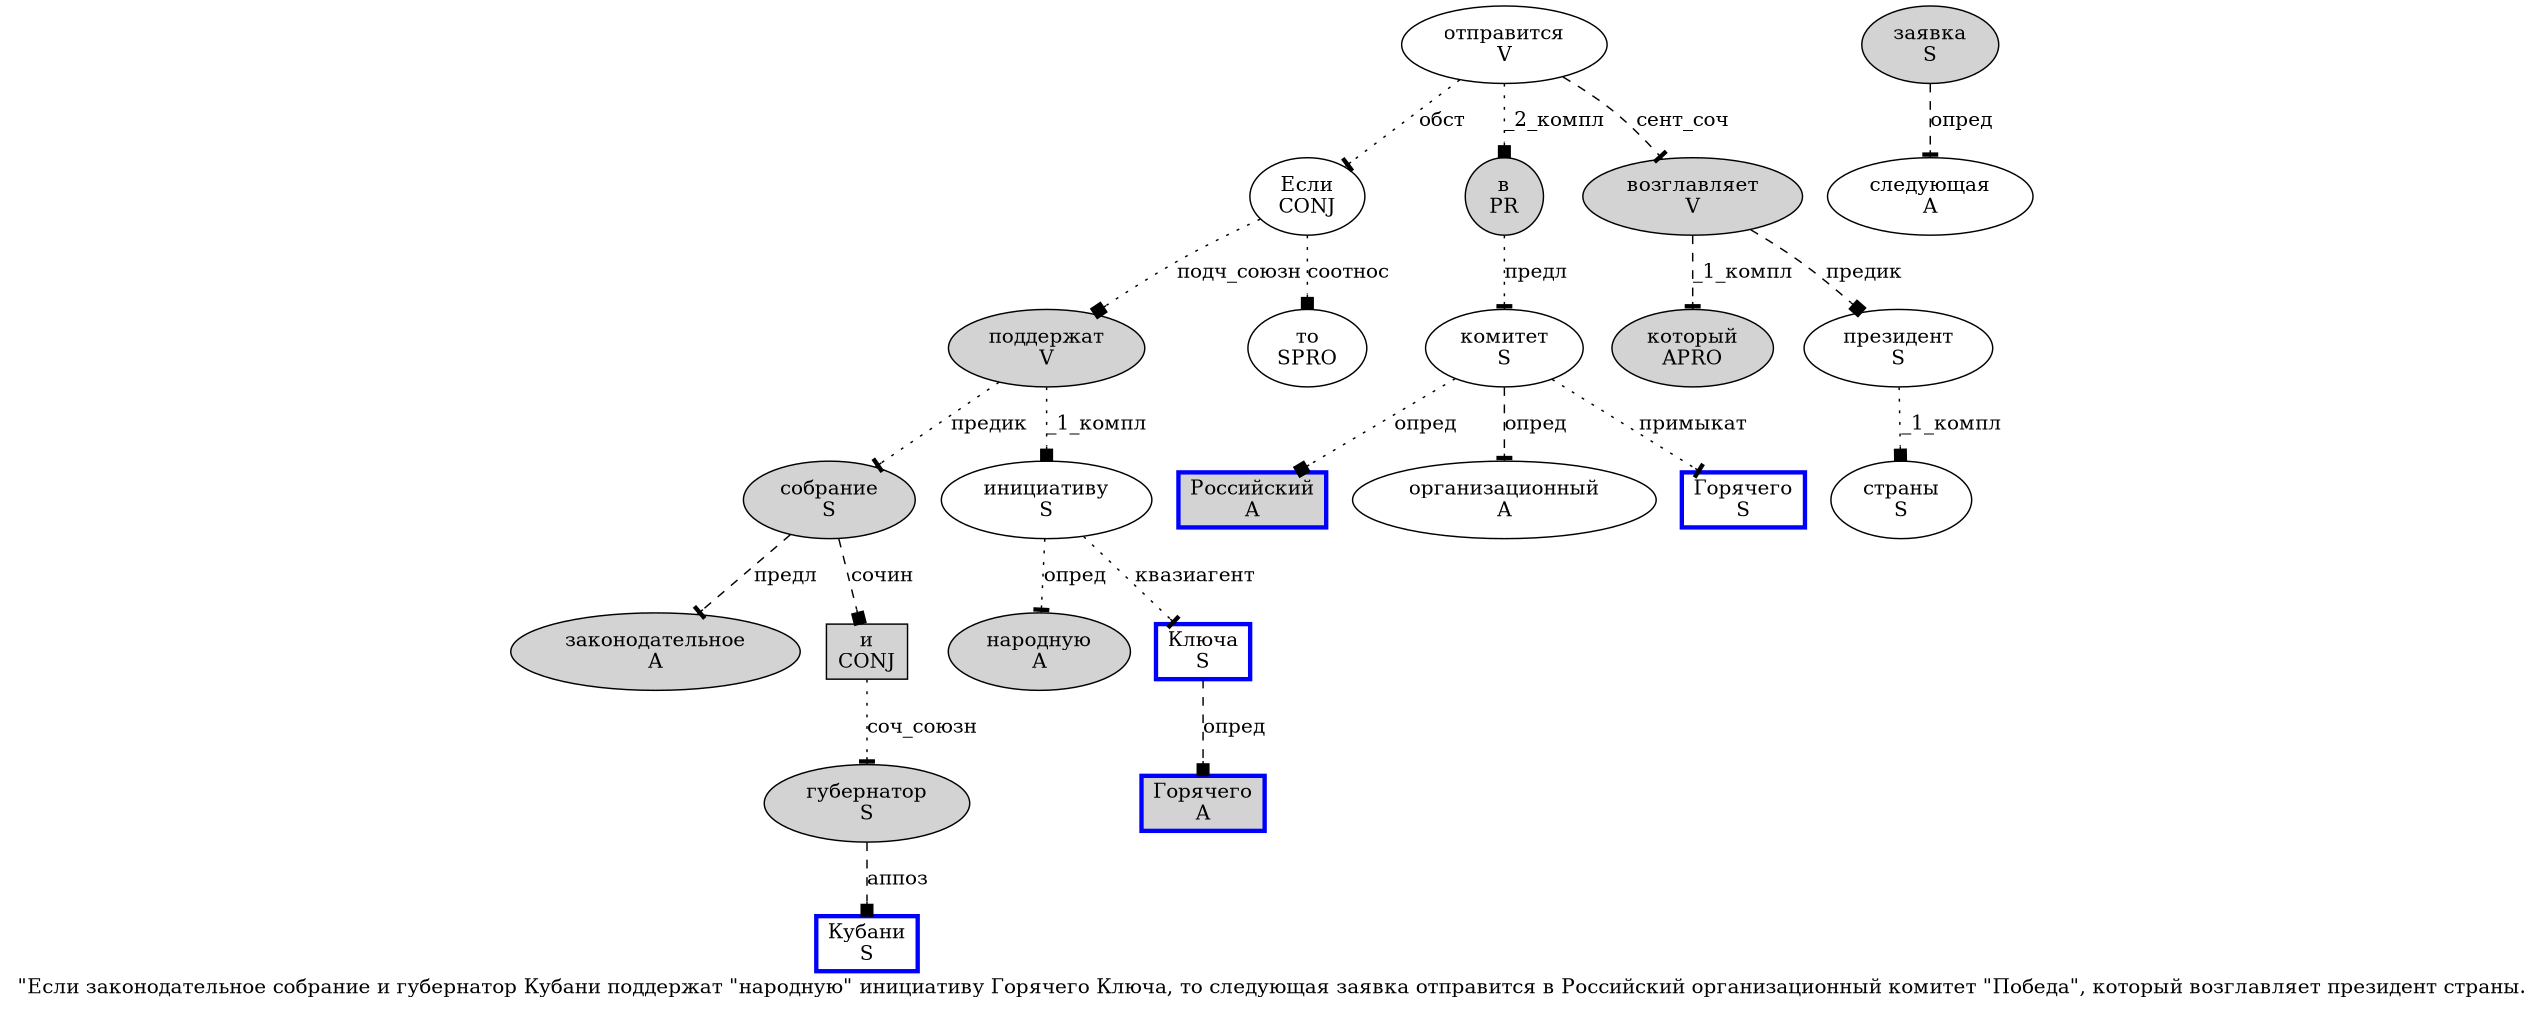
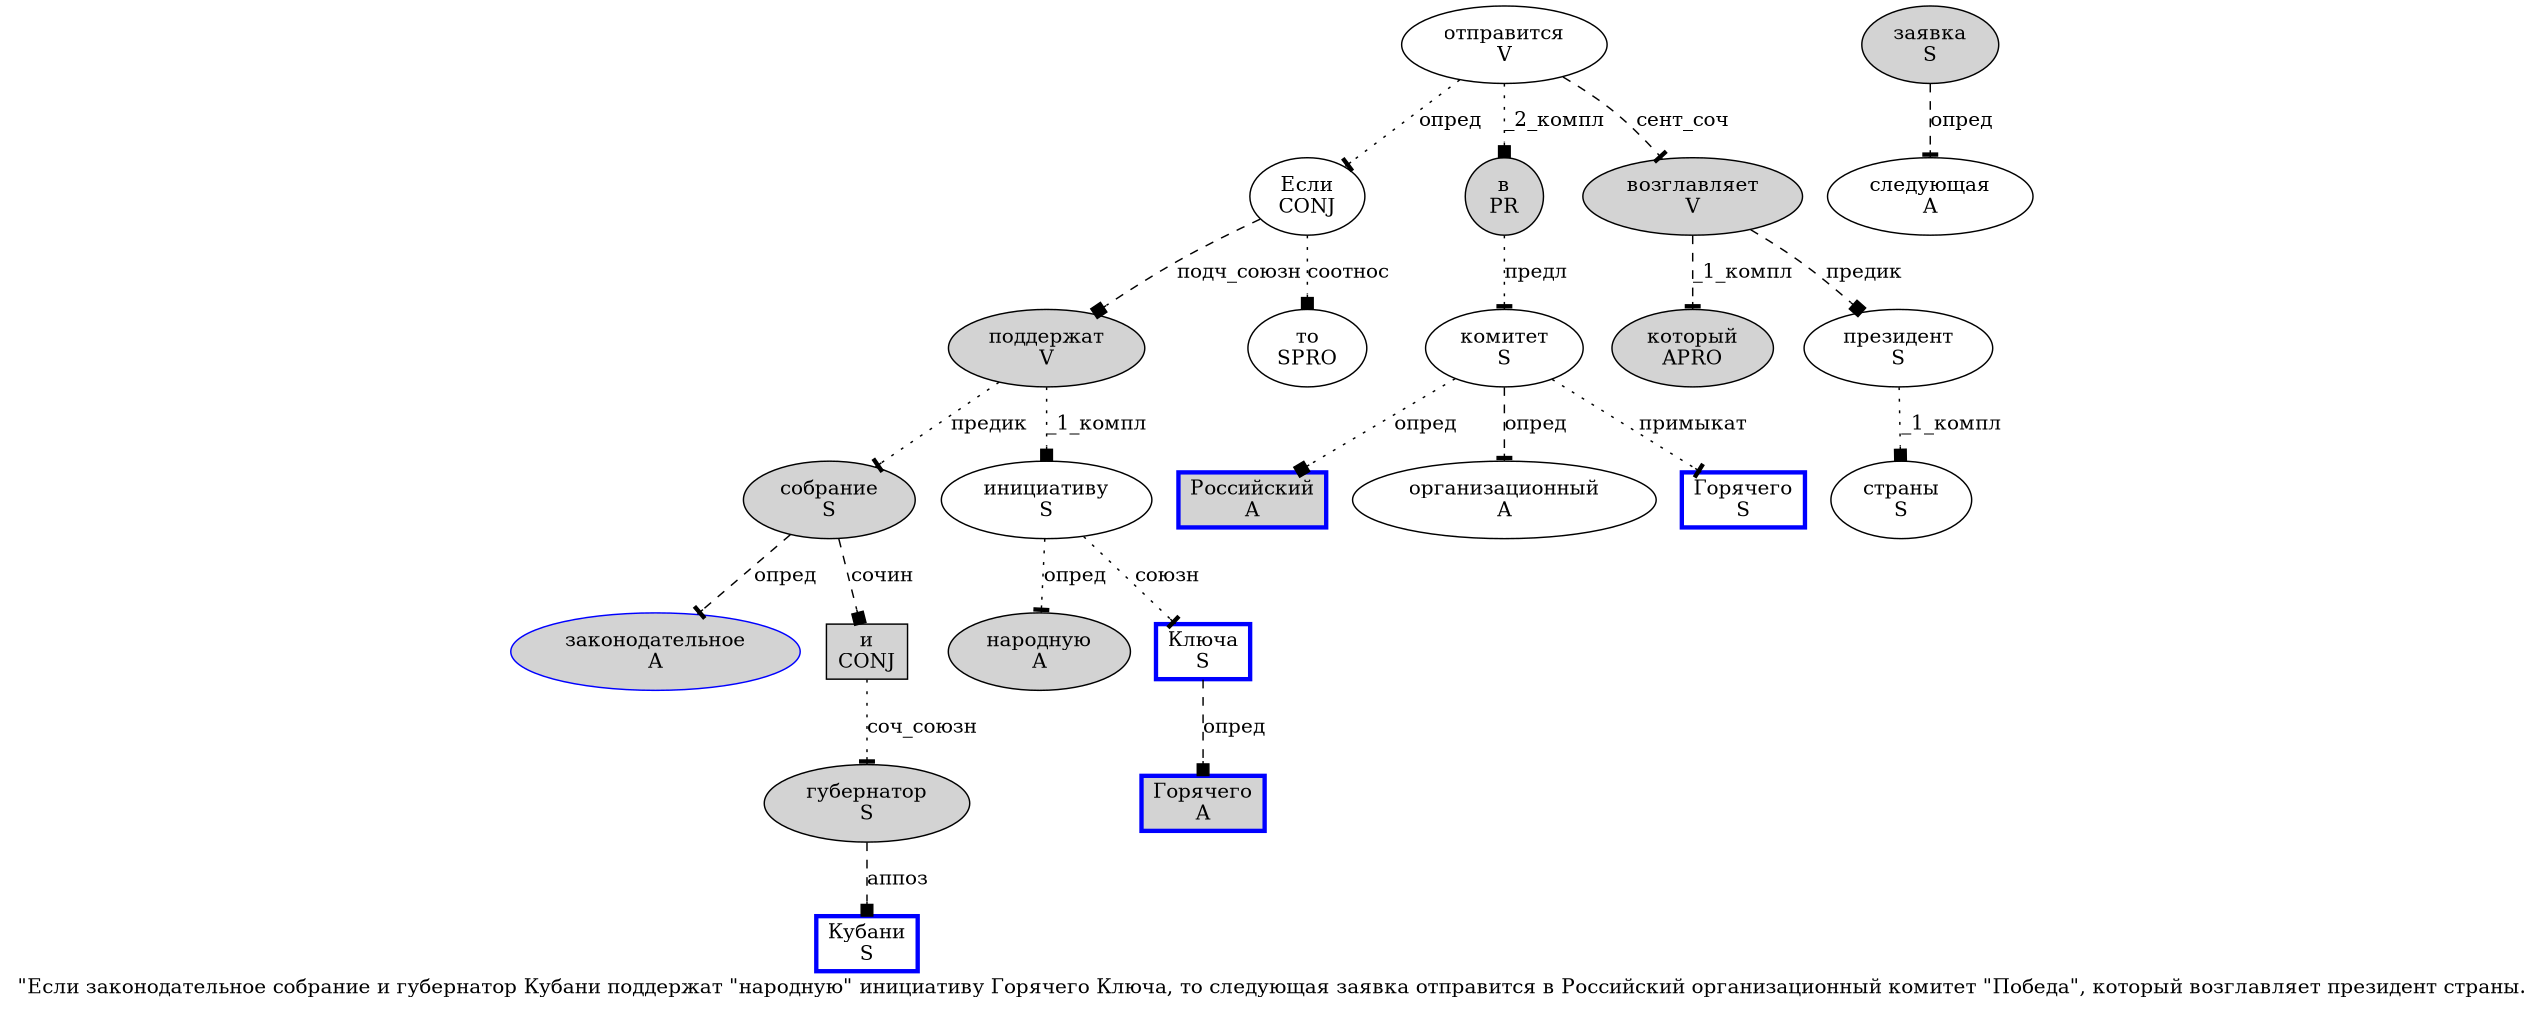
edge "отправится V" -> "Если CONJ": label "обст" -> "опред"
edge "Если CONJ" -> "поддержат V": style dotted -> dashed
edge "собрание S" -> "законодательное A": label "предл" -> "опред"
edge "инициативу S" -> "Ключа S": label "квазиагент" -> "союзн"
node "законодательное A": color black -> blue
